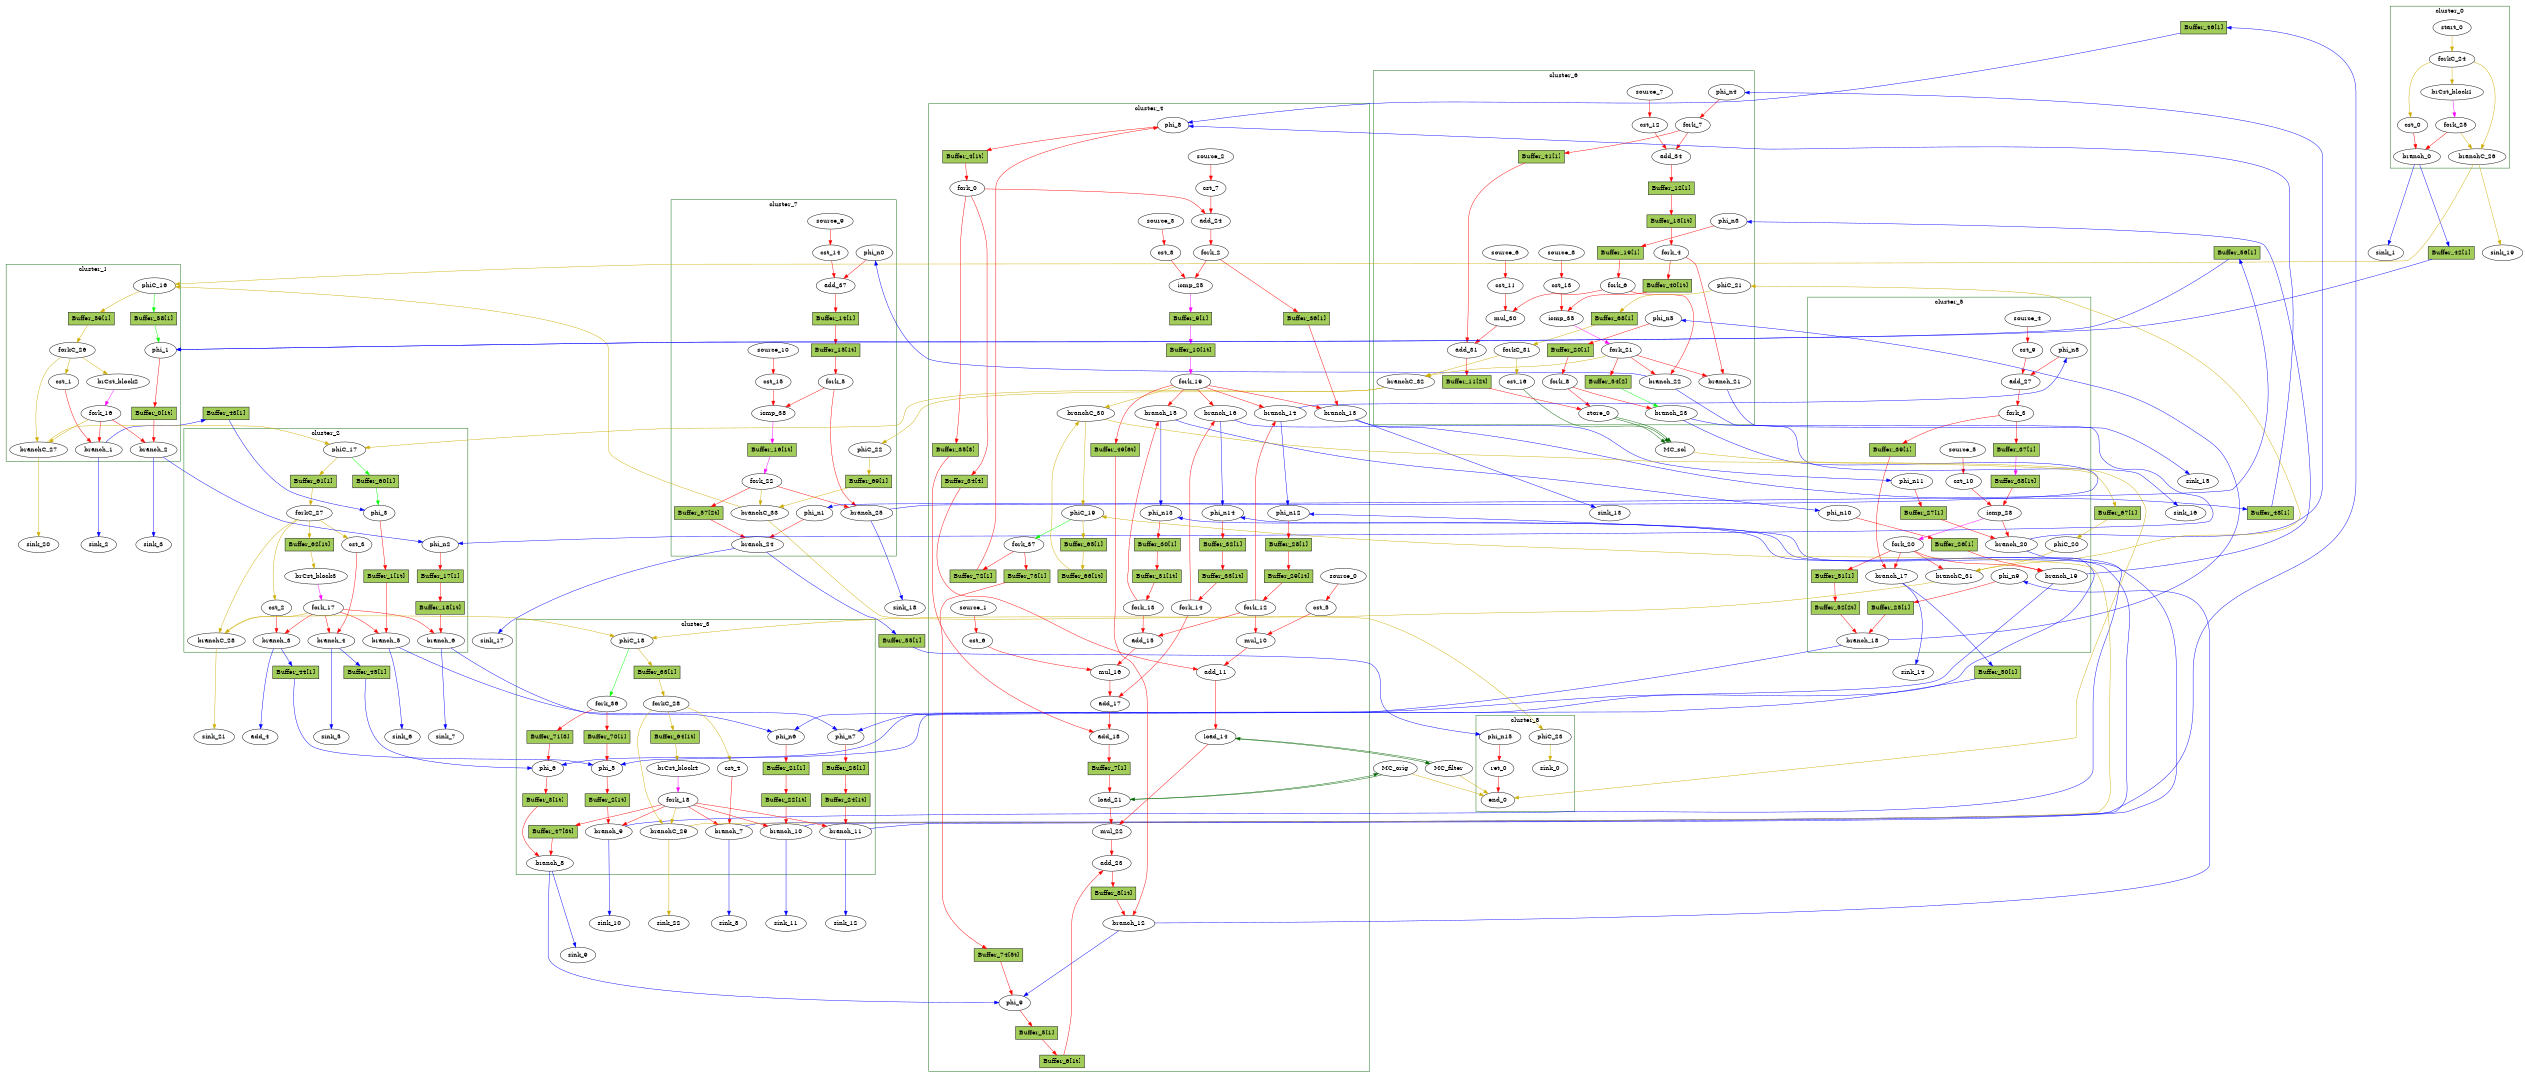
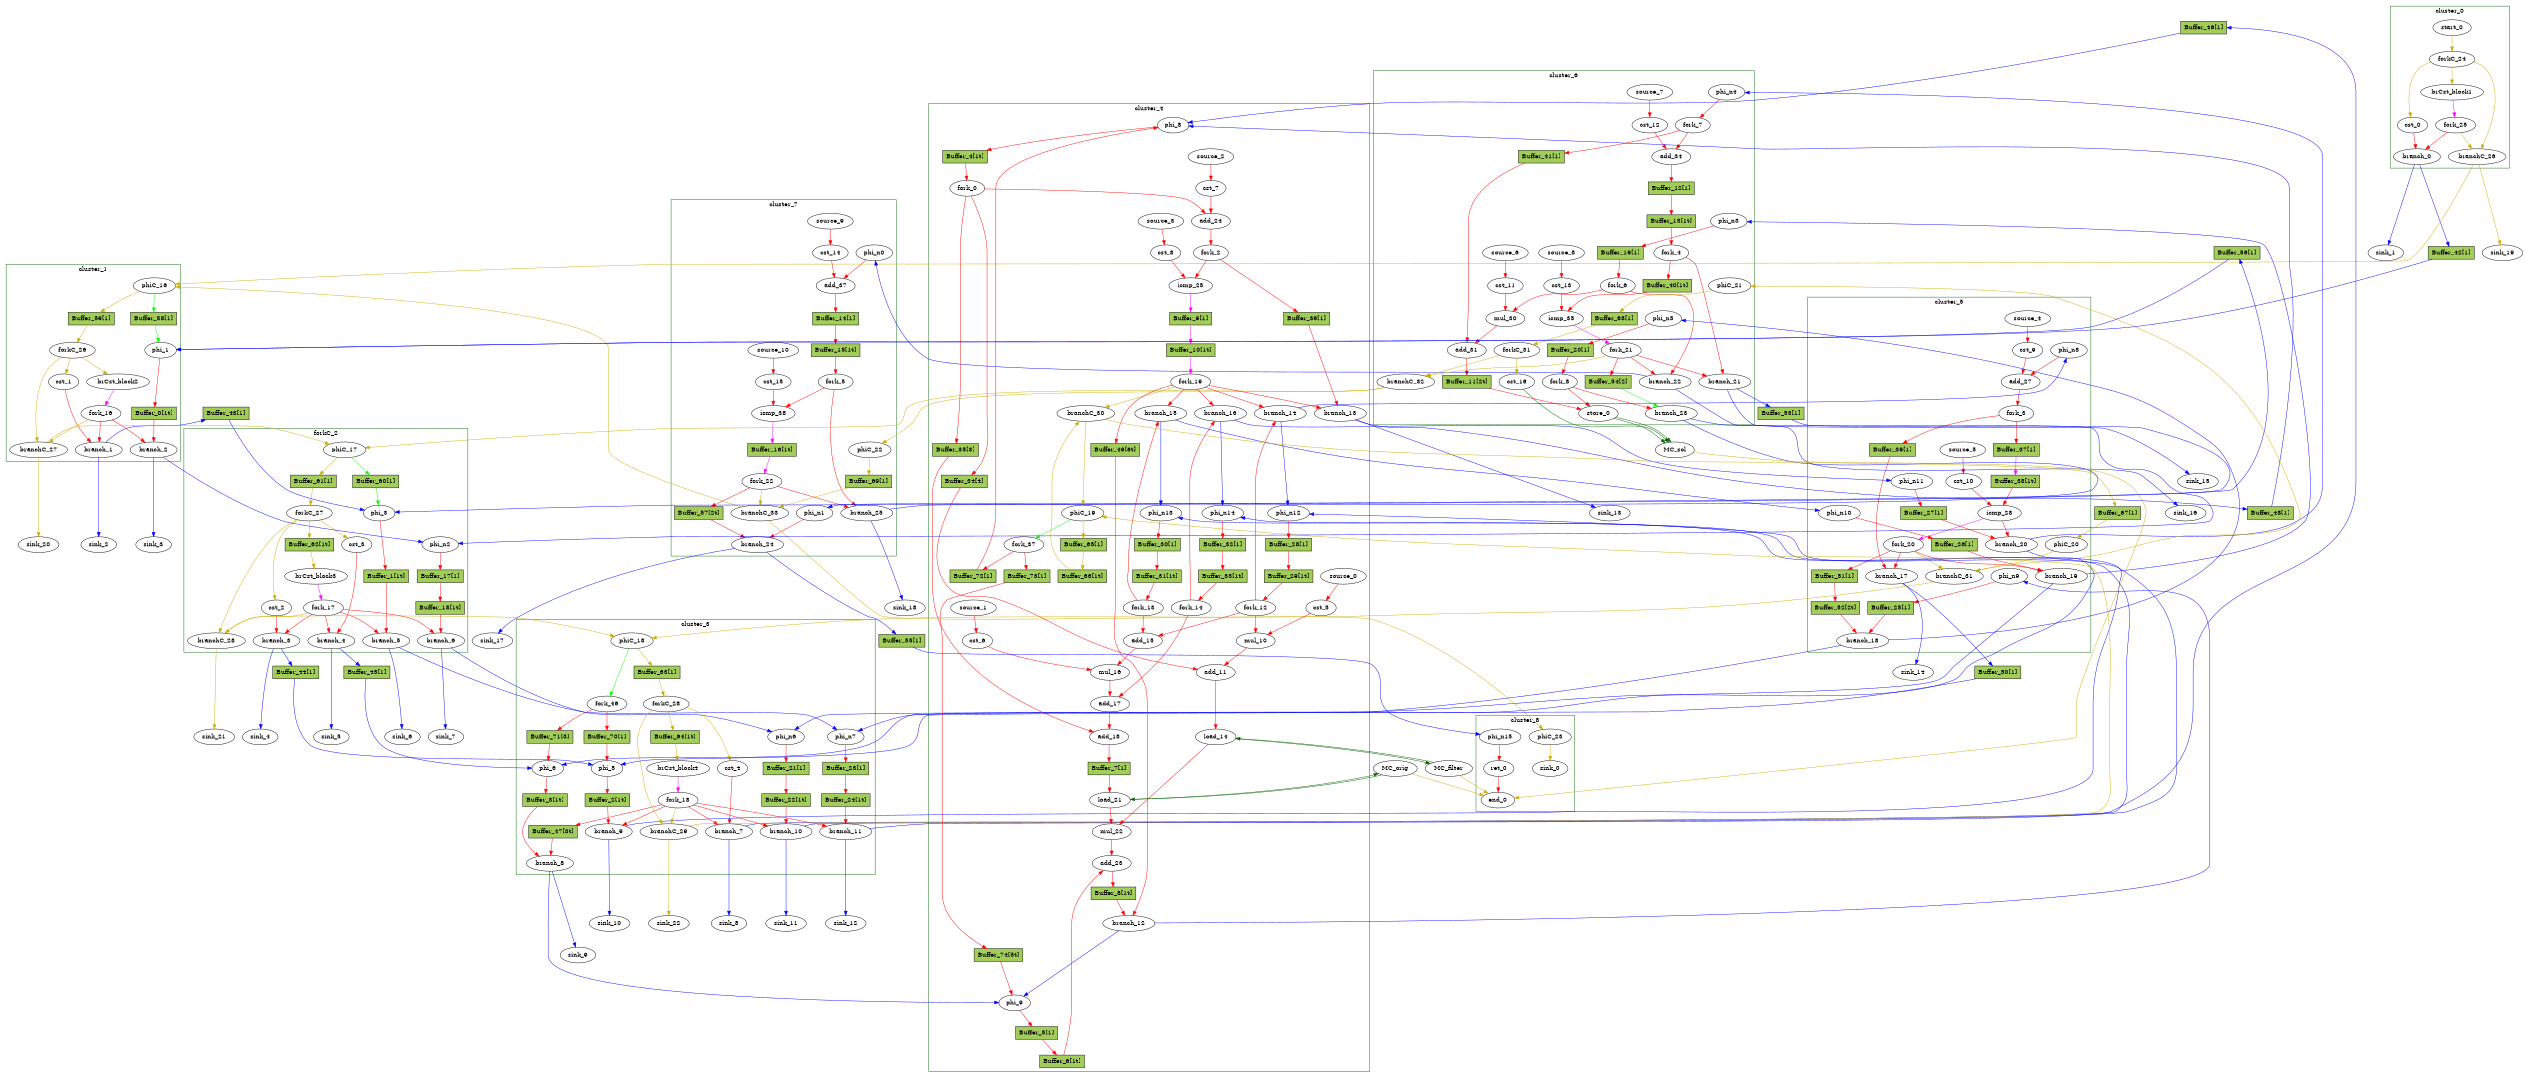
node "Buffer_53[1]": added
cluster "cluster_2": label "cluster_2" -> "forkC_2"
edge "fork_20" -> "branchC_31": color red -> gold3
node "fork_36": label "fork_36" -> "fork_46"
node "add_4": label "add_4" -> "sink_4"
